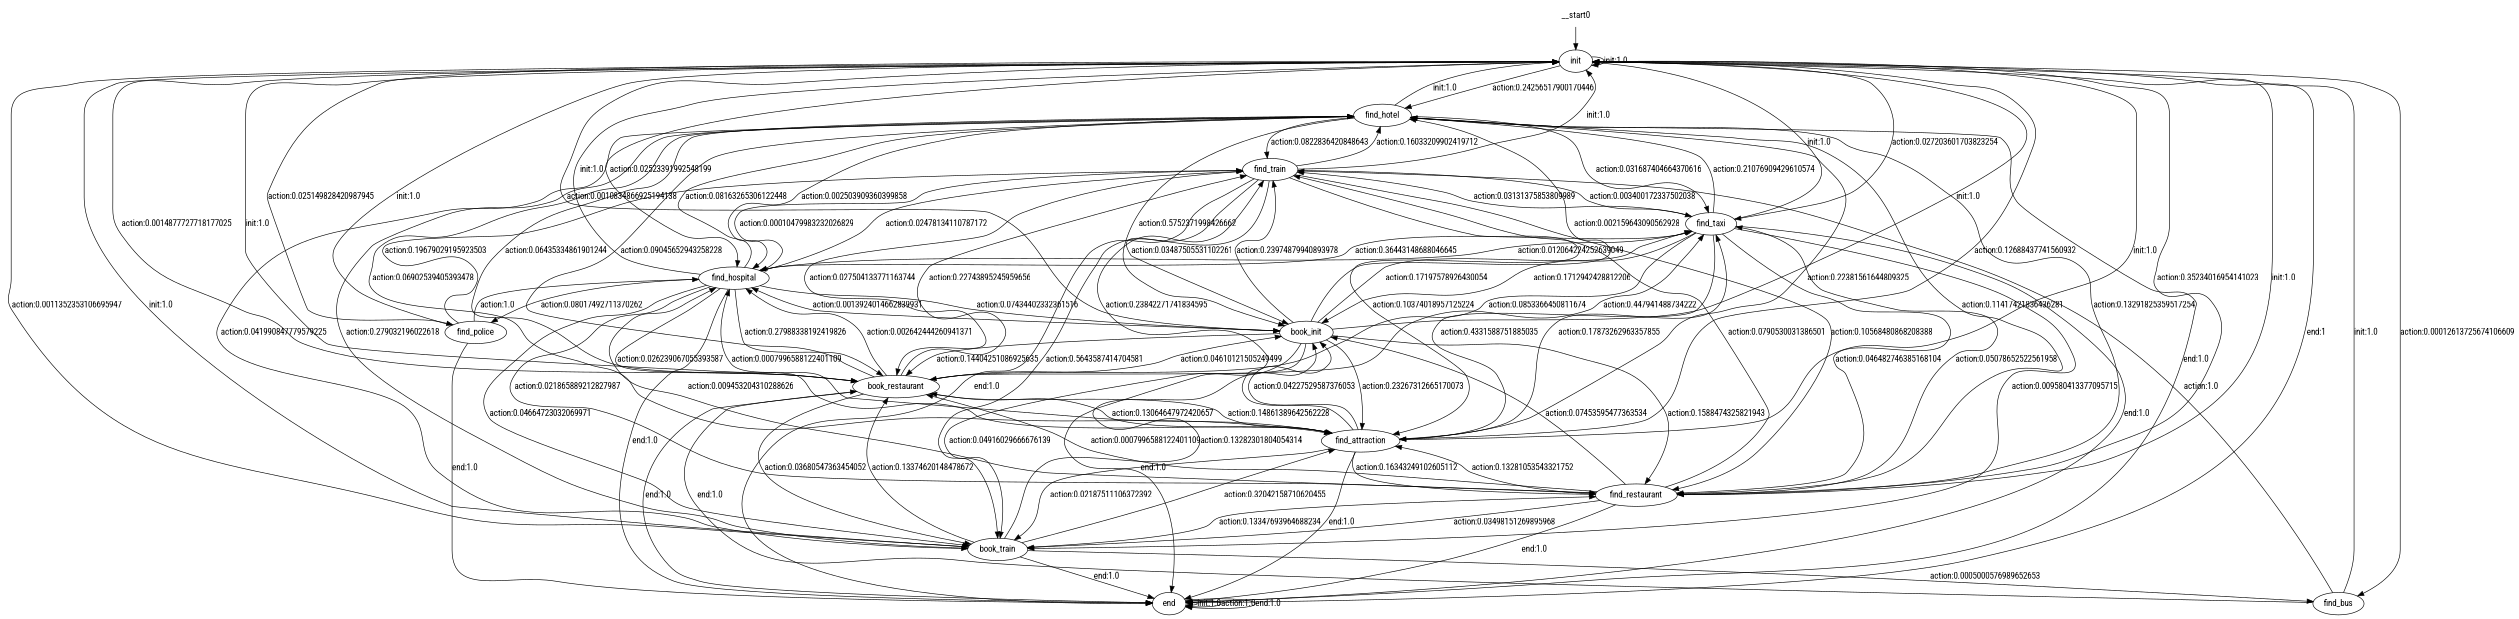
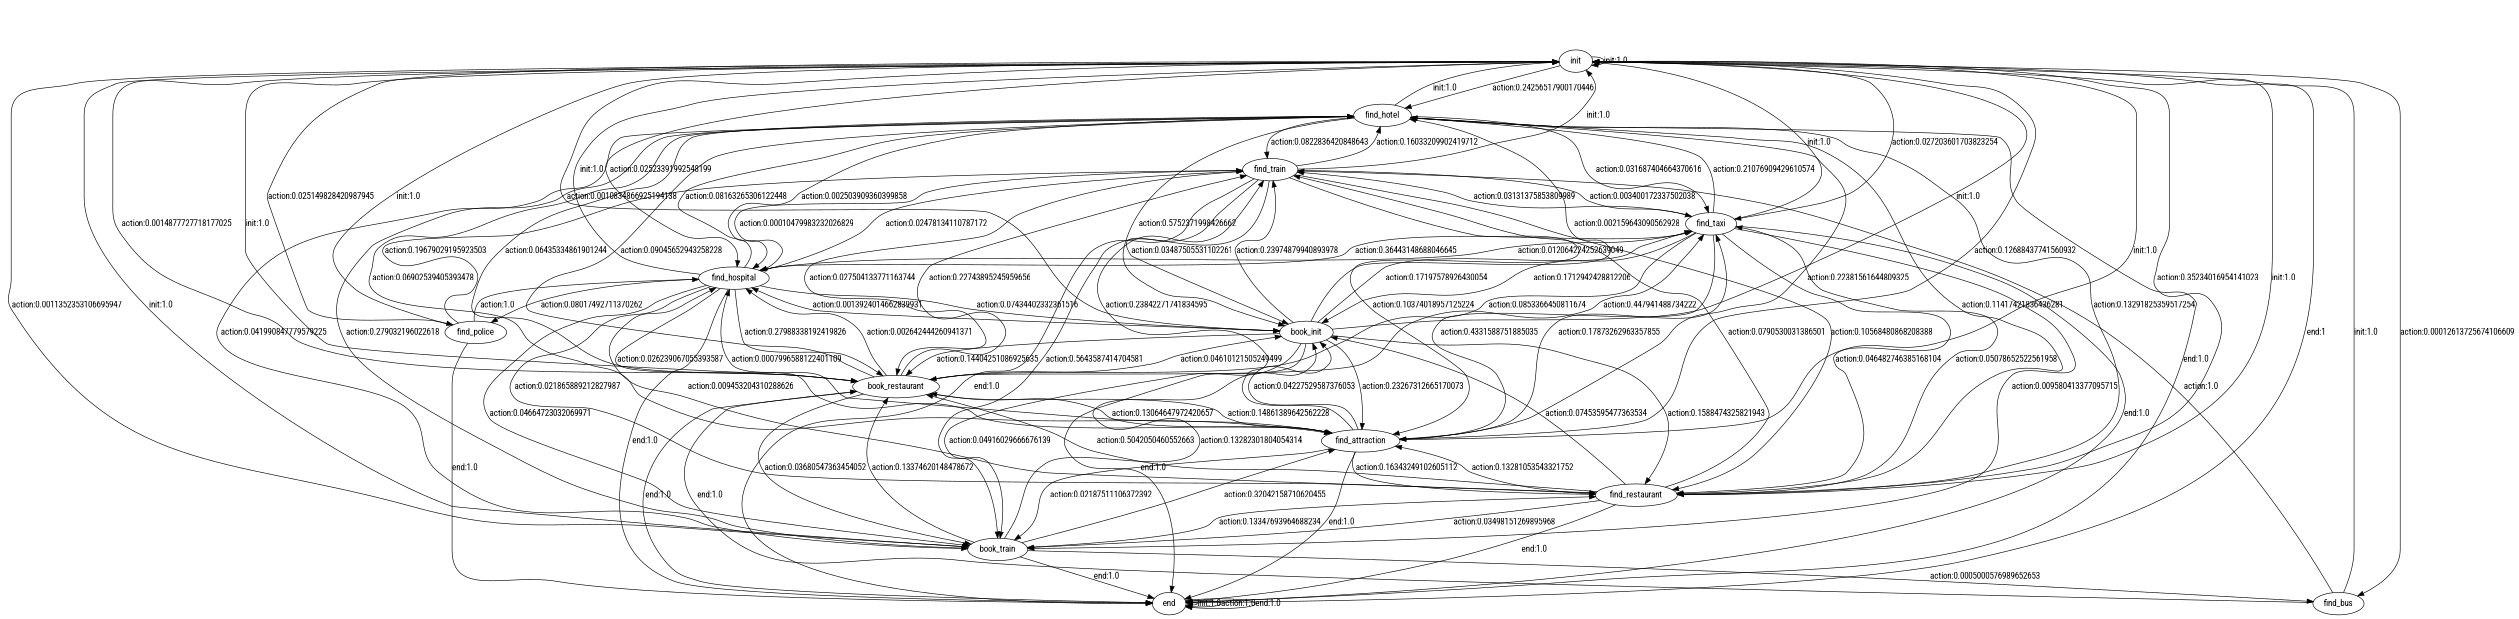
node "__start0": removed
edge "find_restaurant" -> "book_restaurant": label "action:0.0007996588122401109" -> "action:0.5042050460552663"
